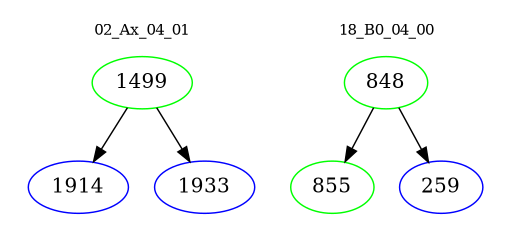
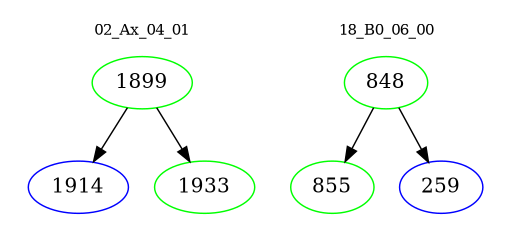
cluster "18_B0_04_00": label "18_B0_04_00" -> "18_B0_06_00"
node "1499": label "1499" -> "1899"
node "1933": color blue -> green
